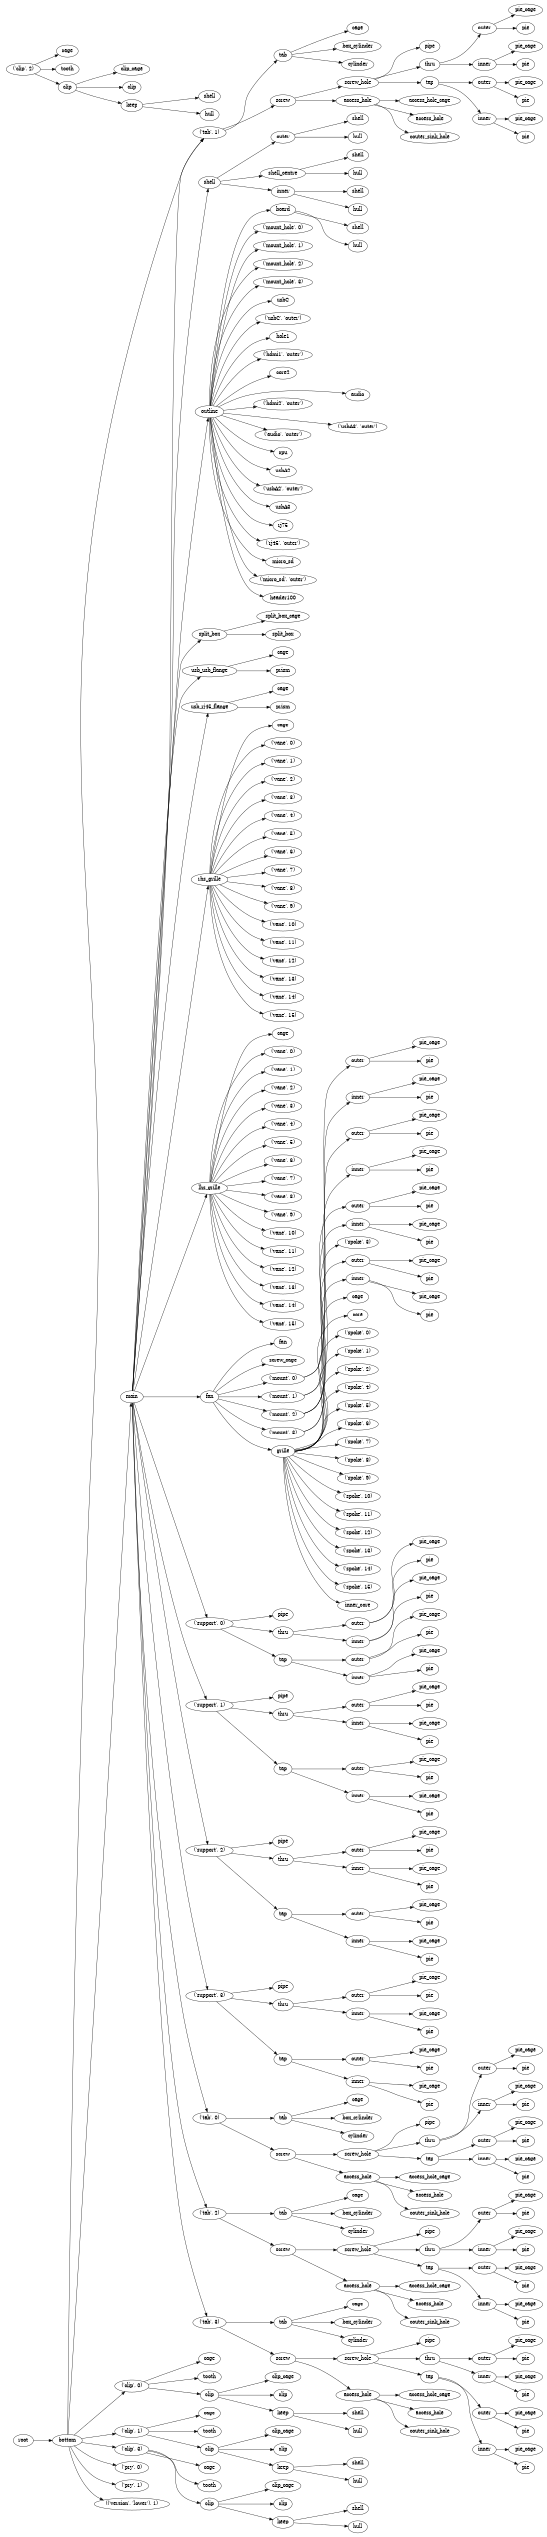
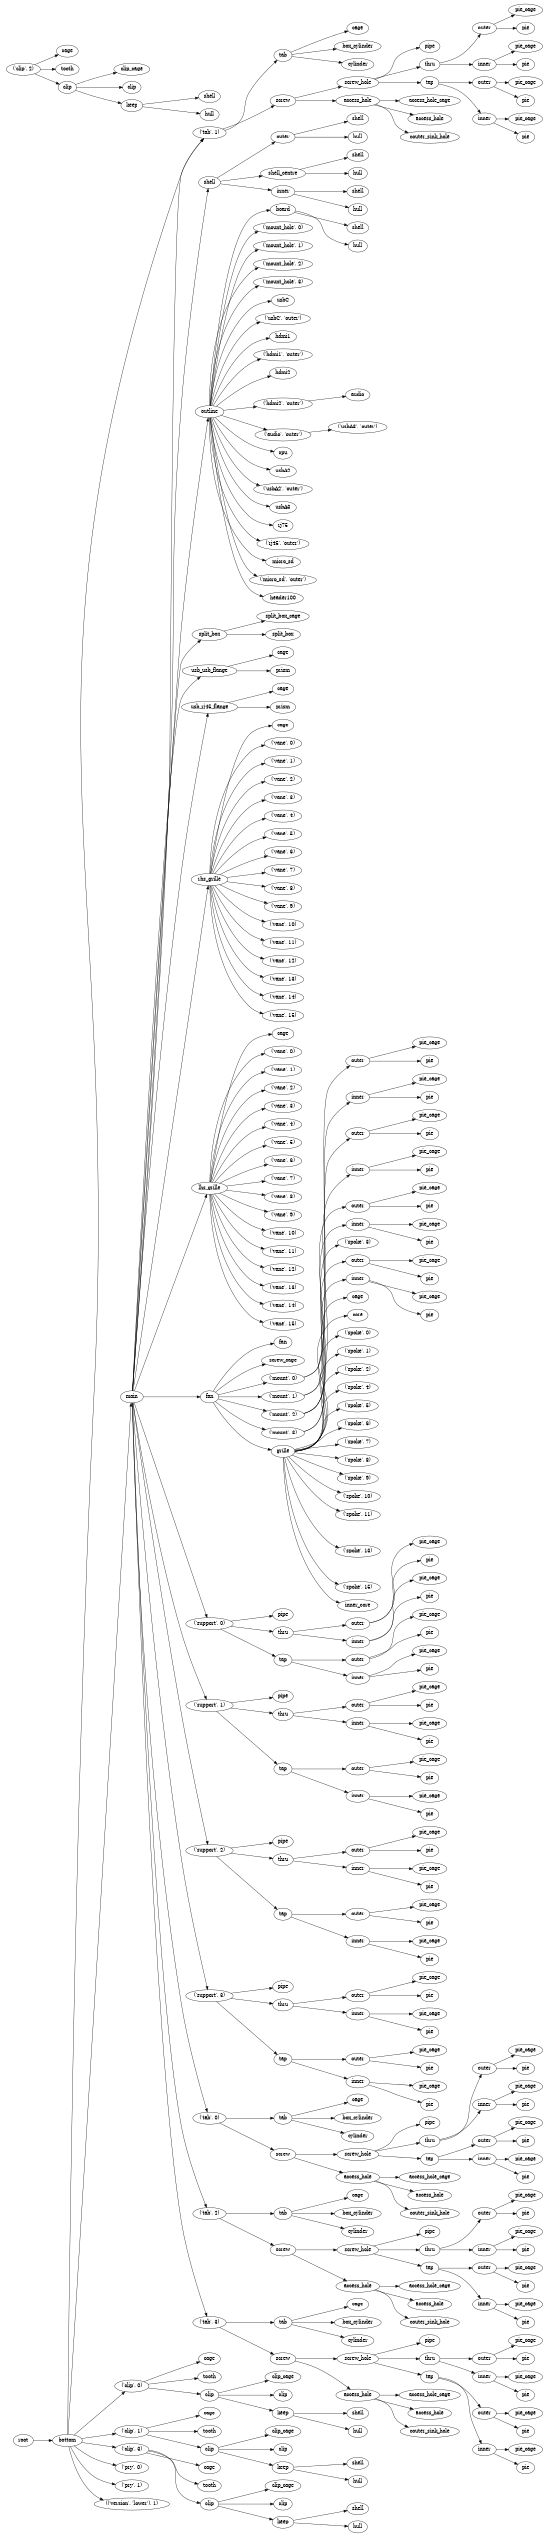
node "hole1": label "hole1" -> "hdmi1"
node "core2": label "core2" -> "hdmi2"
edge "outline" -> "audio": now "('hdmi2', 'outer')" -> "audio"
edge "outline" -> "('usbA3', 'outer')": now "('audio', 'outer')" -> "('usbA3', 'outer')"
node "('spoke', 12)": removed
node "('spoke', 14)": removed
